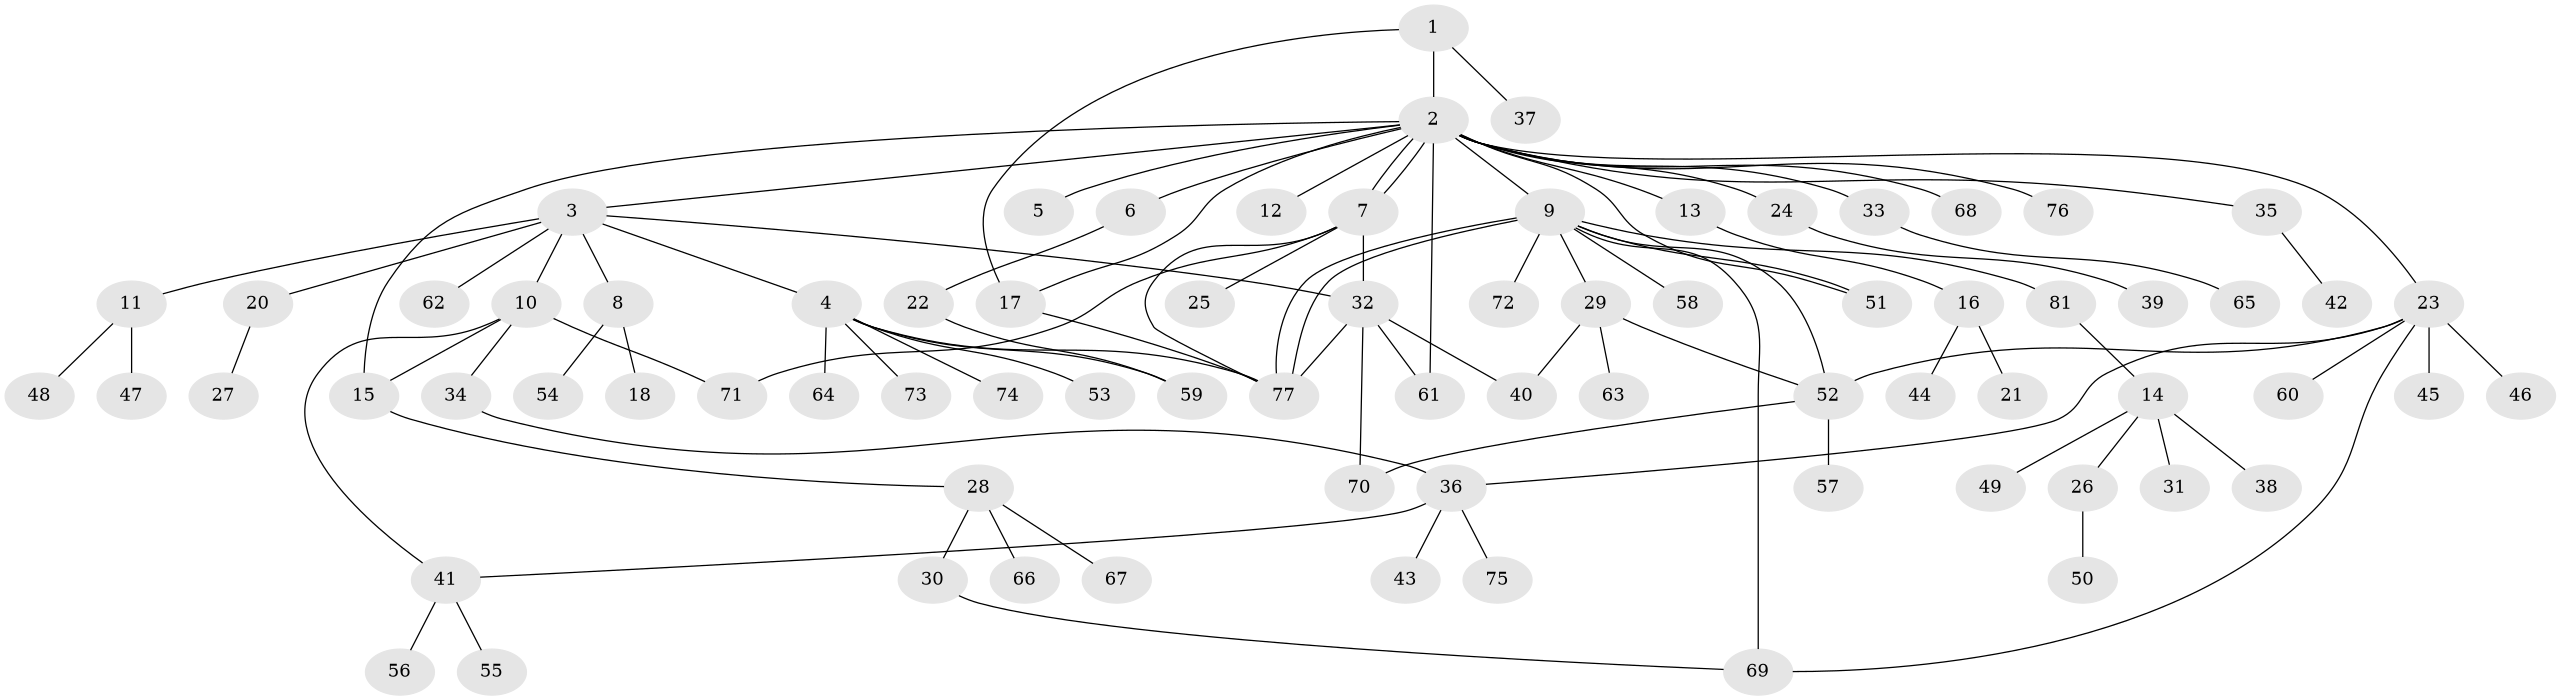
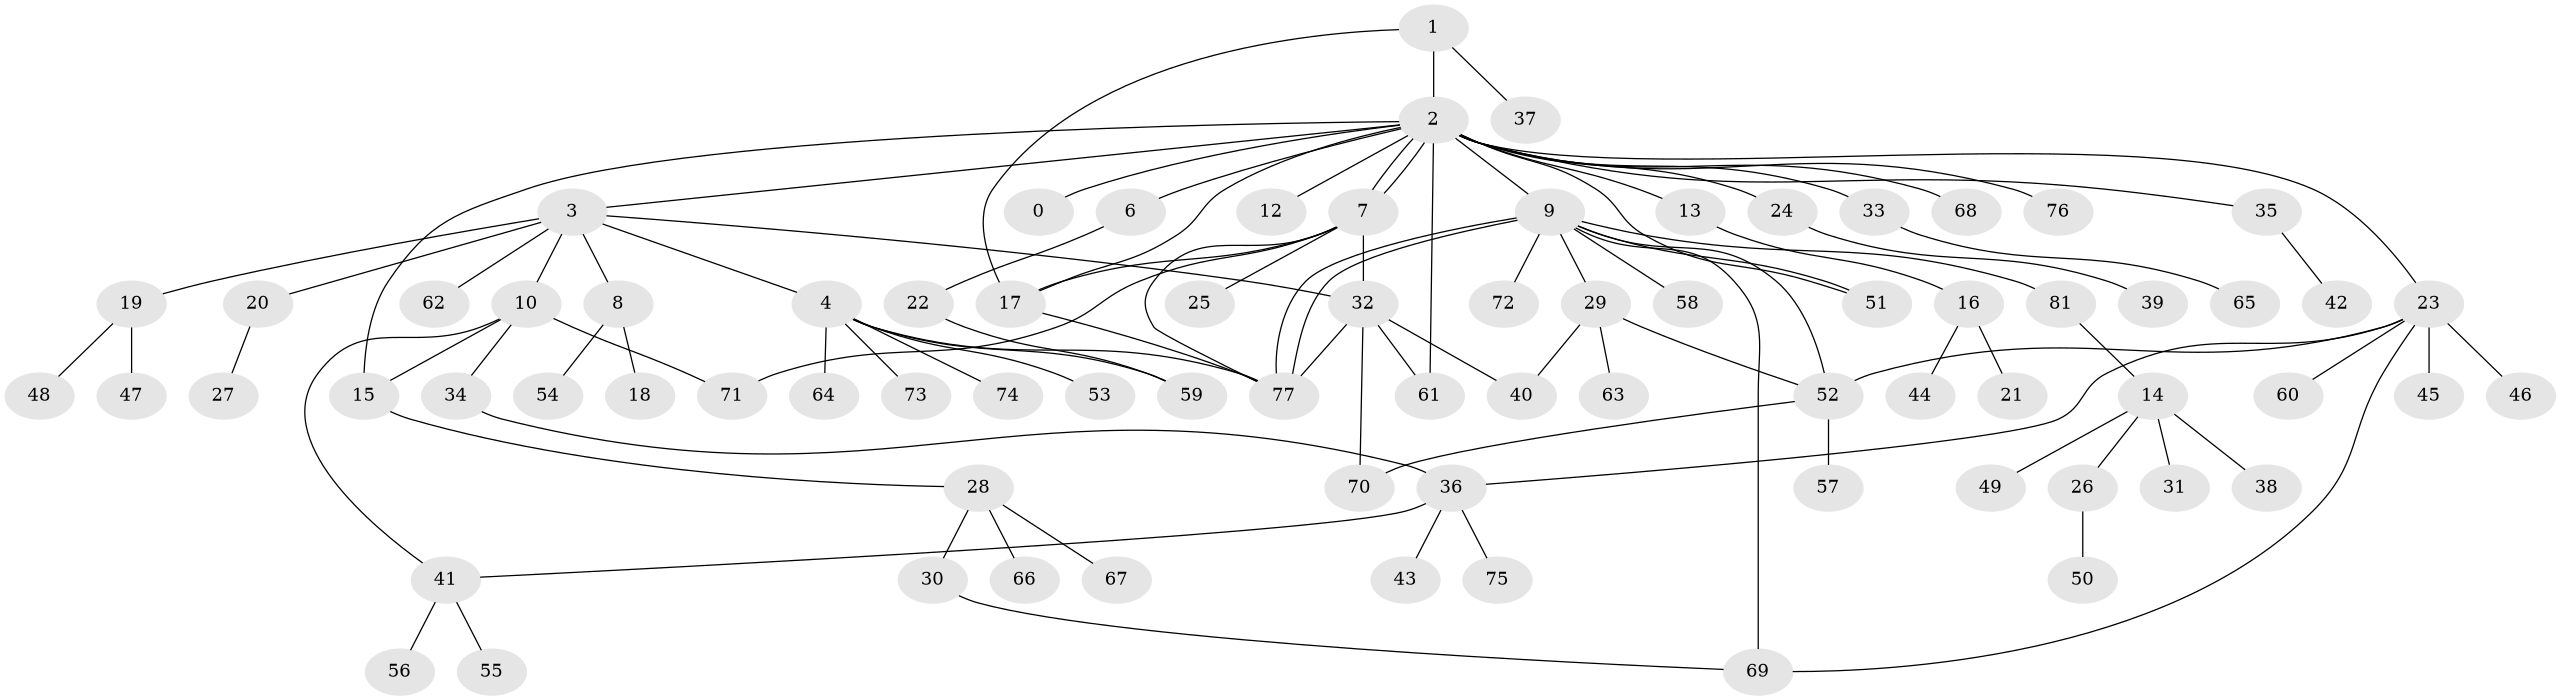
node "5": label "5" -> "0"
edge "7" -- "17": added
node "11": label "11" -> "19"
